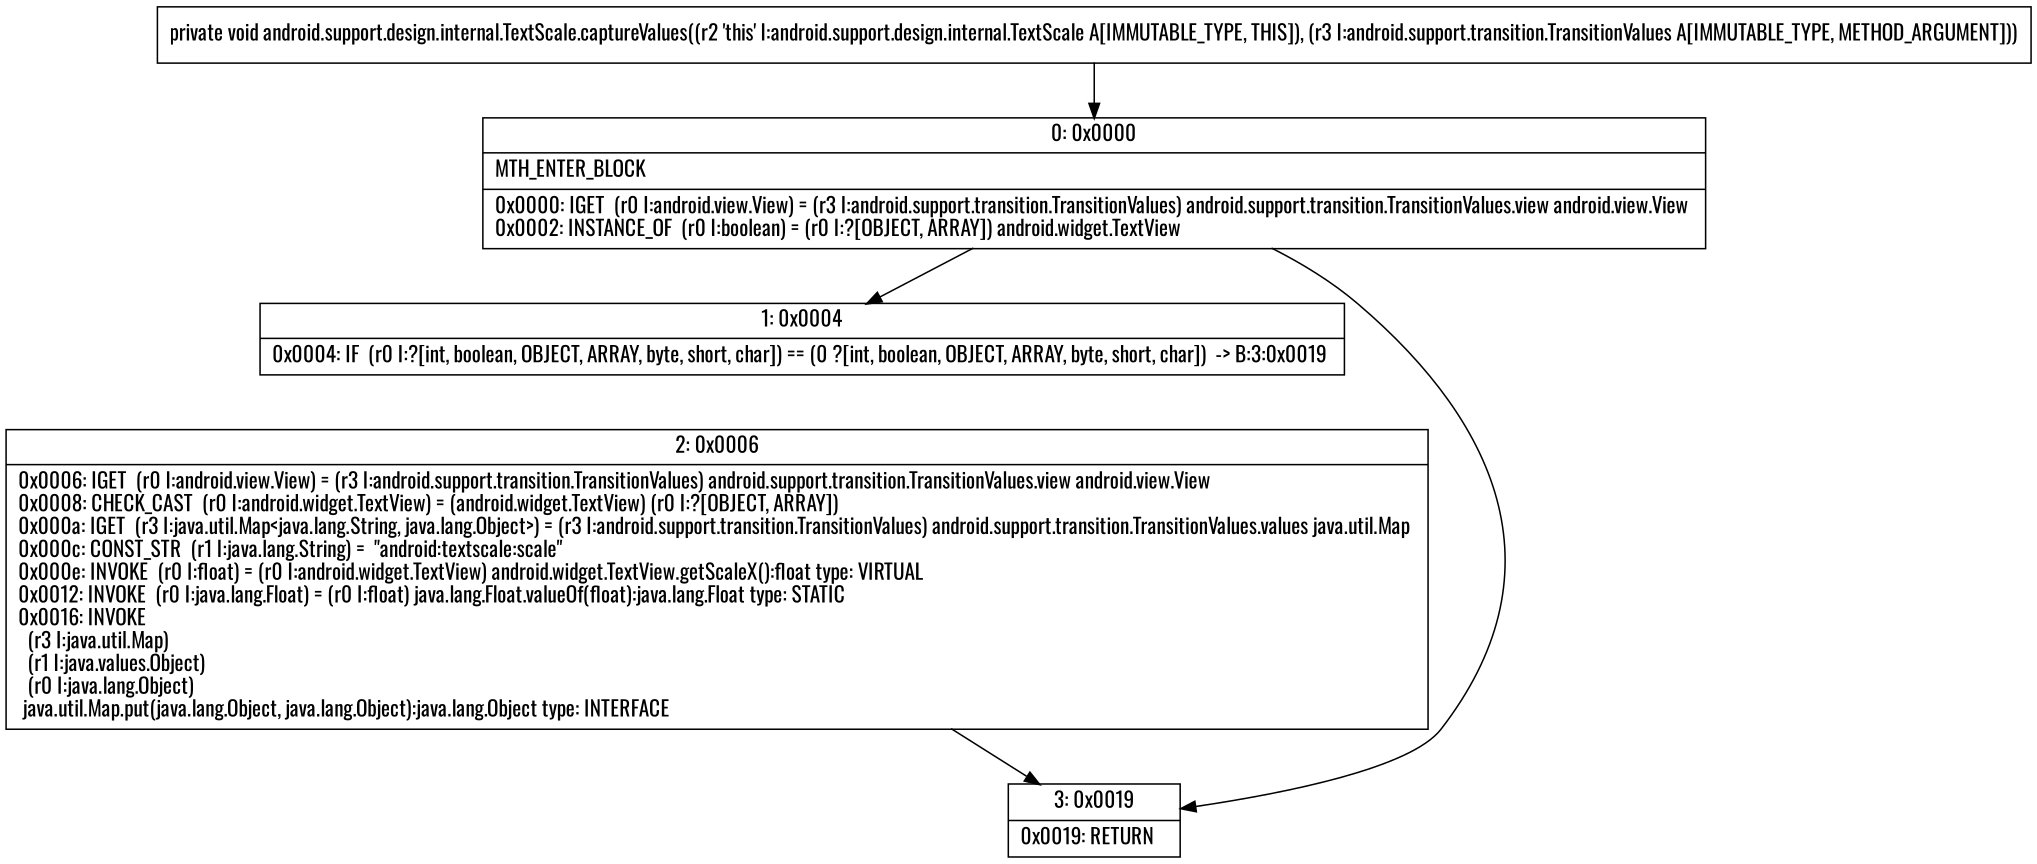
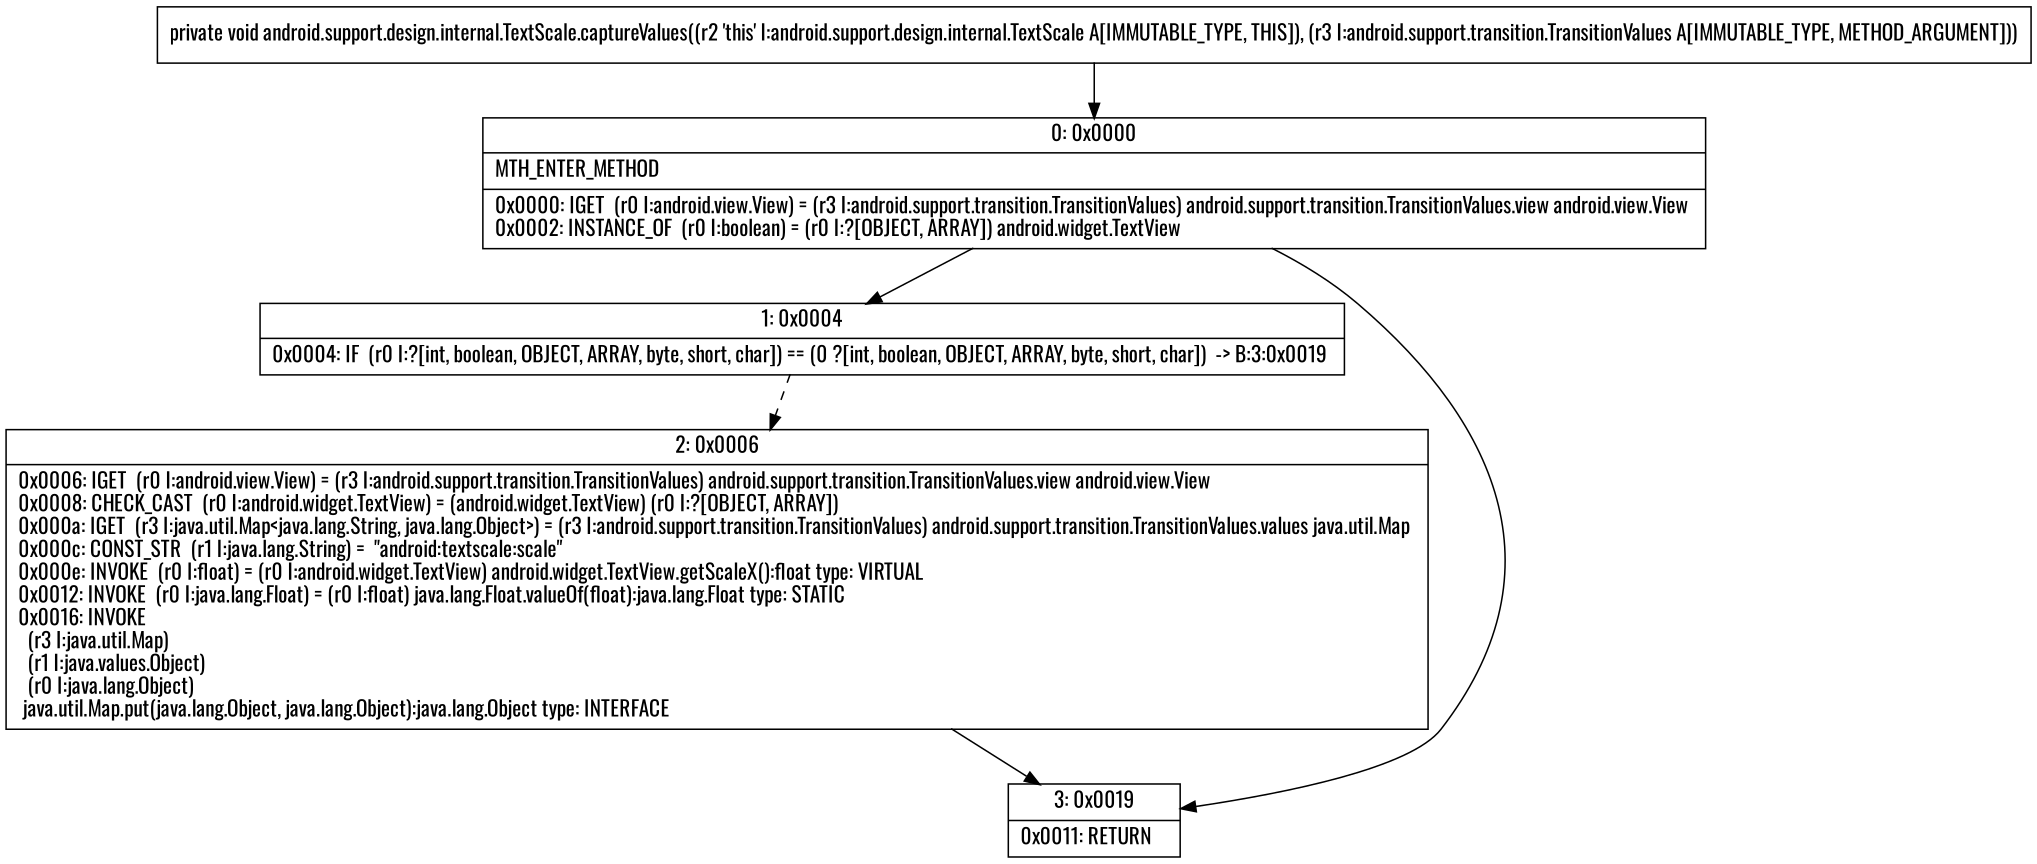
node "0: 0x0000": text "MTH_ENTER_BLOCK" -> "MTH_ENTER_METHOD"
edge "1: 0x0004" -> "2: 0x0006": added
node "3: 0x0019": text "0x0019: RETURN" -> "0x0011: RETURN"
